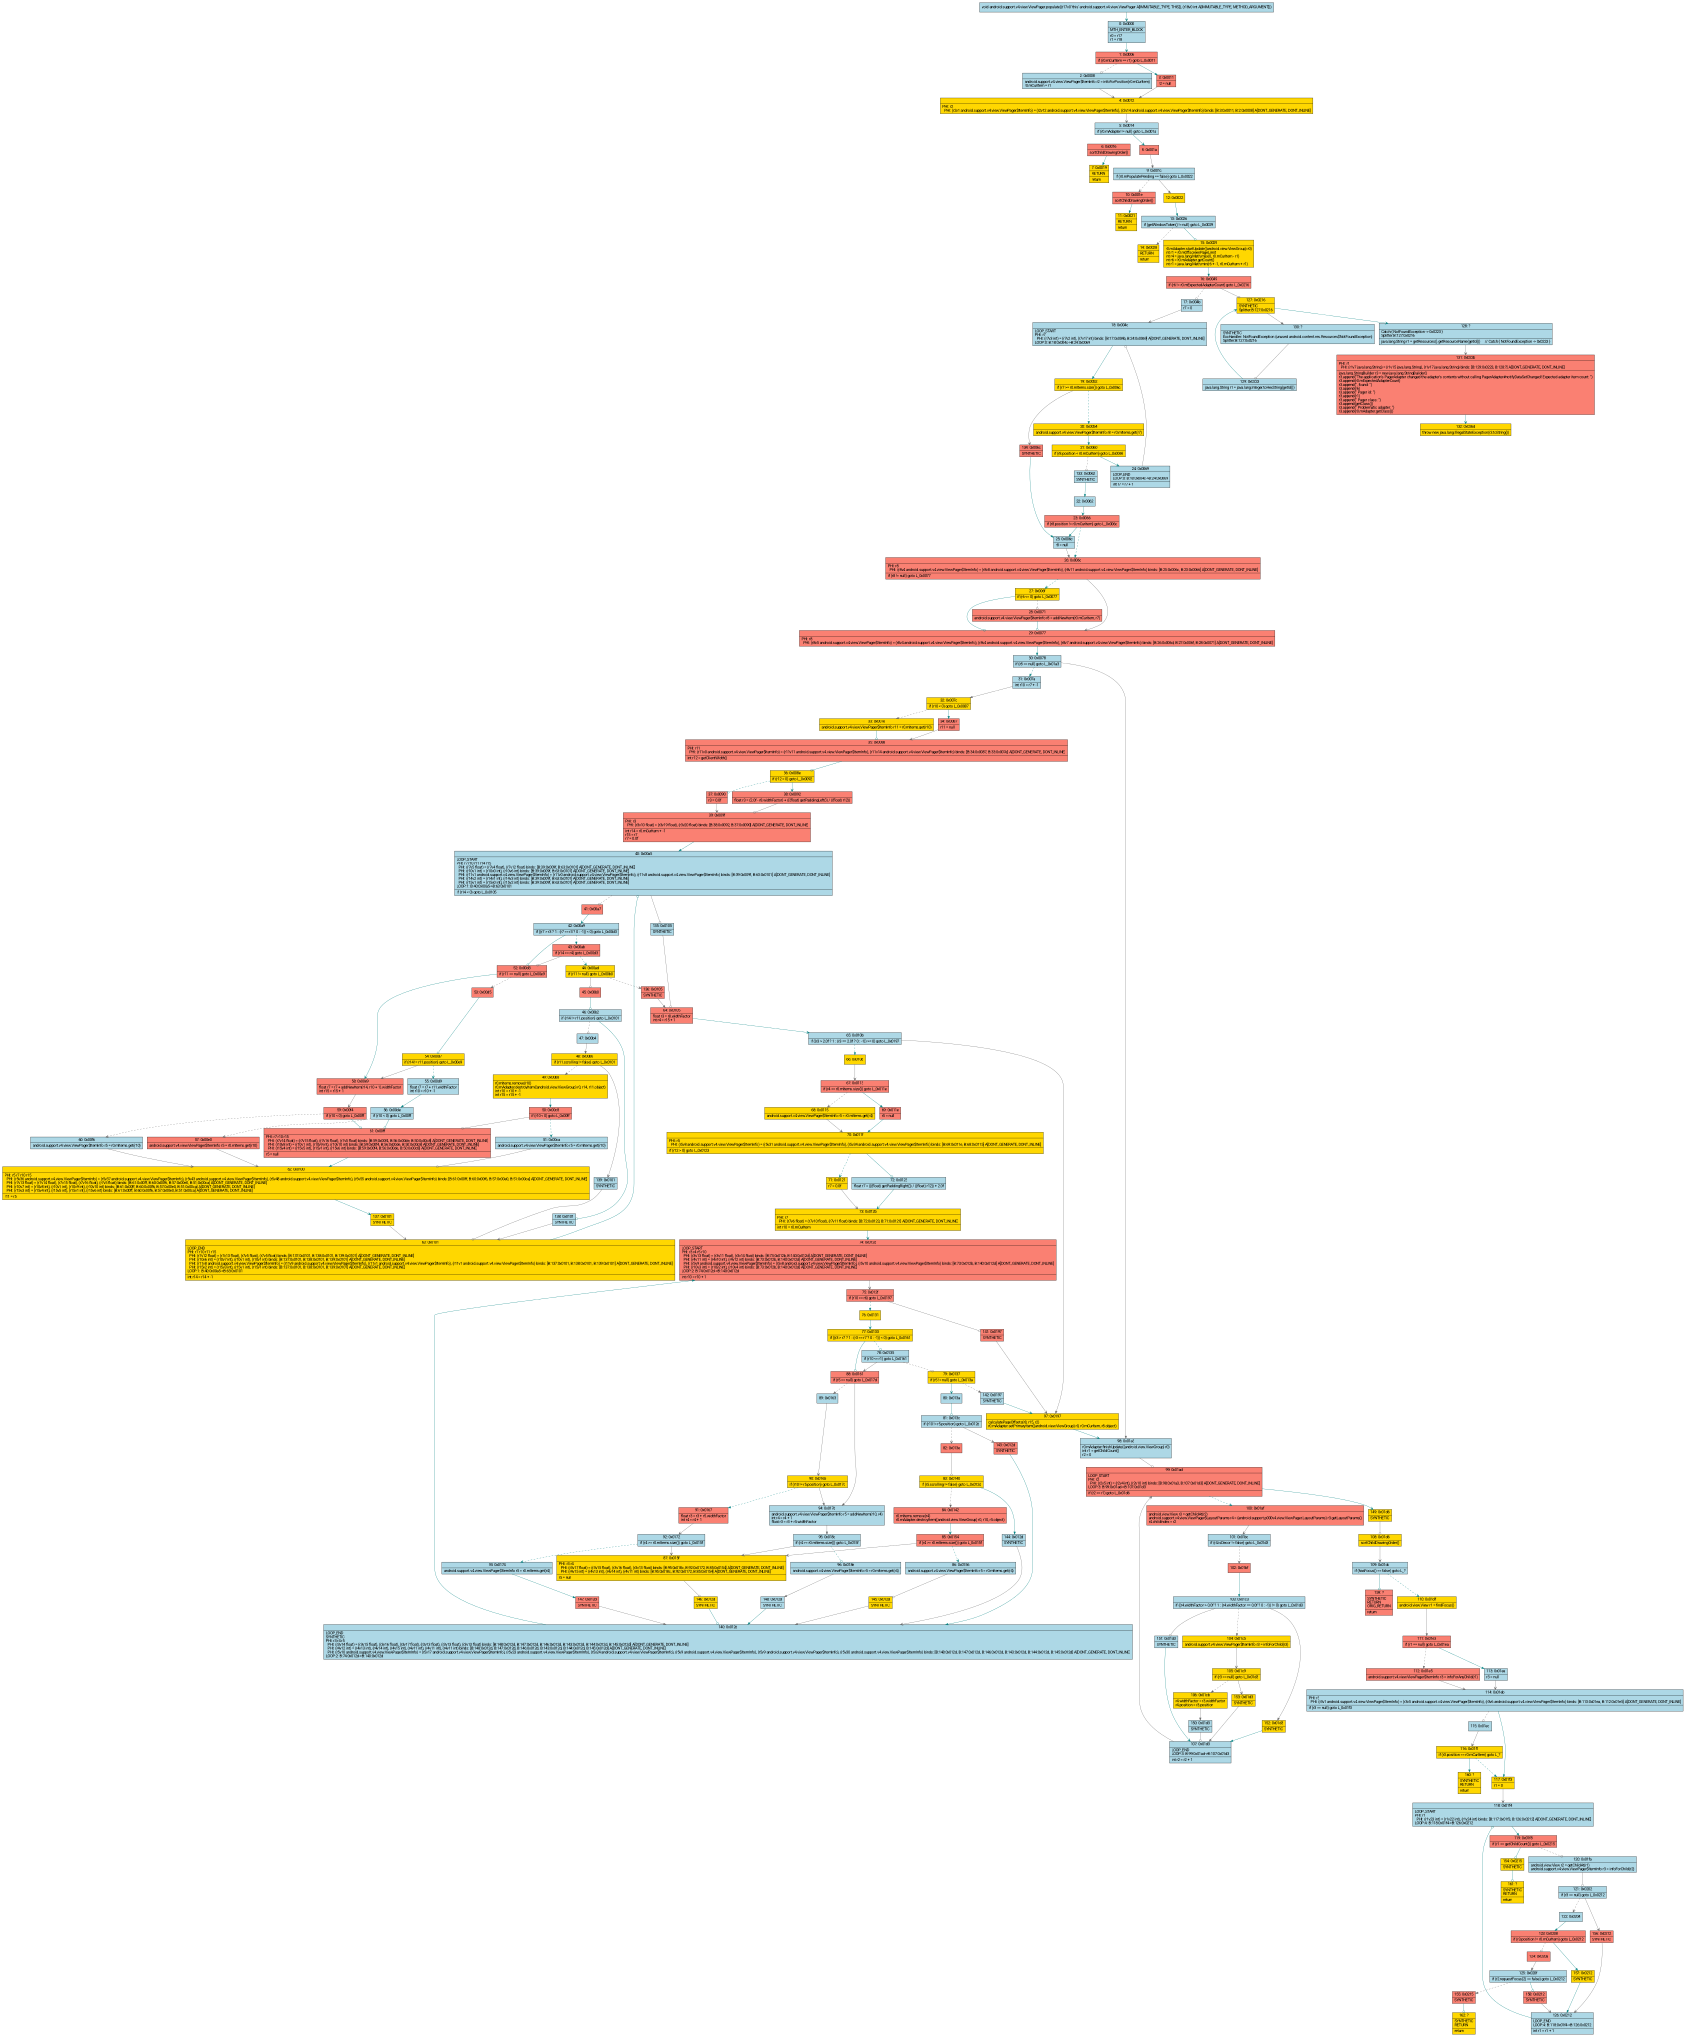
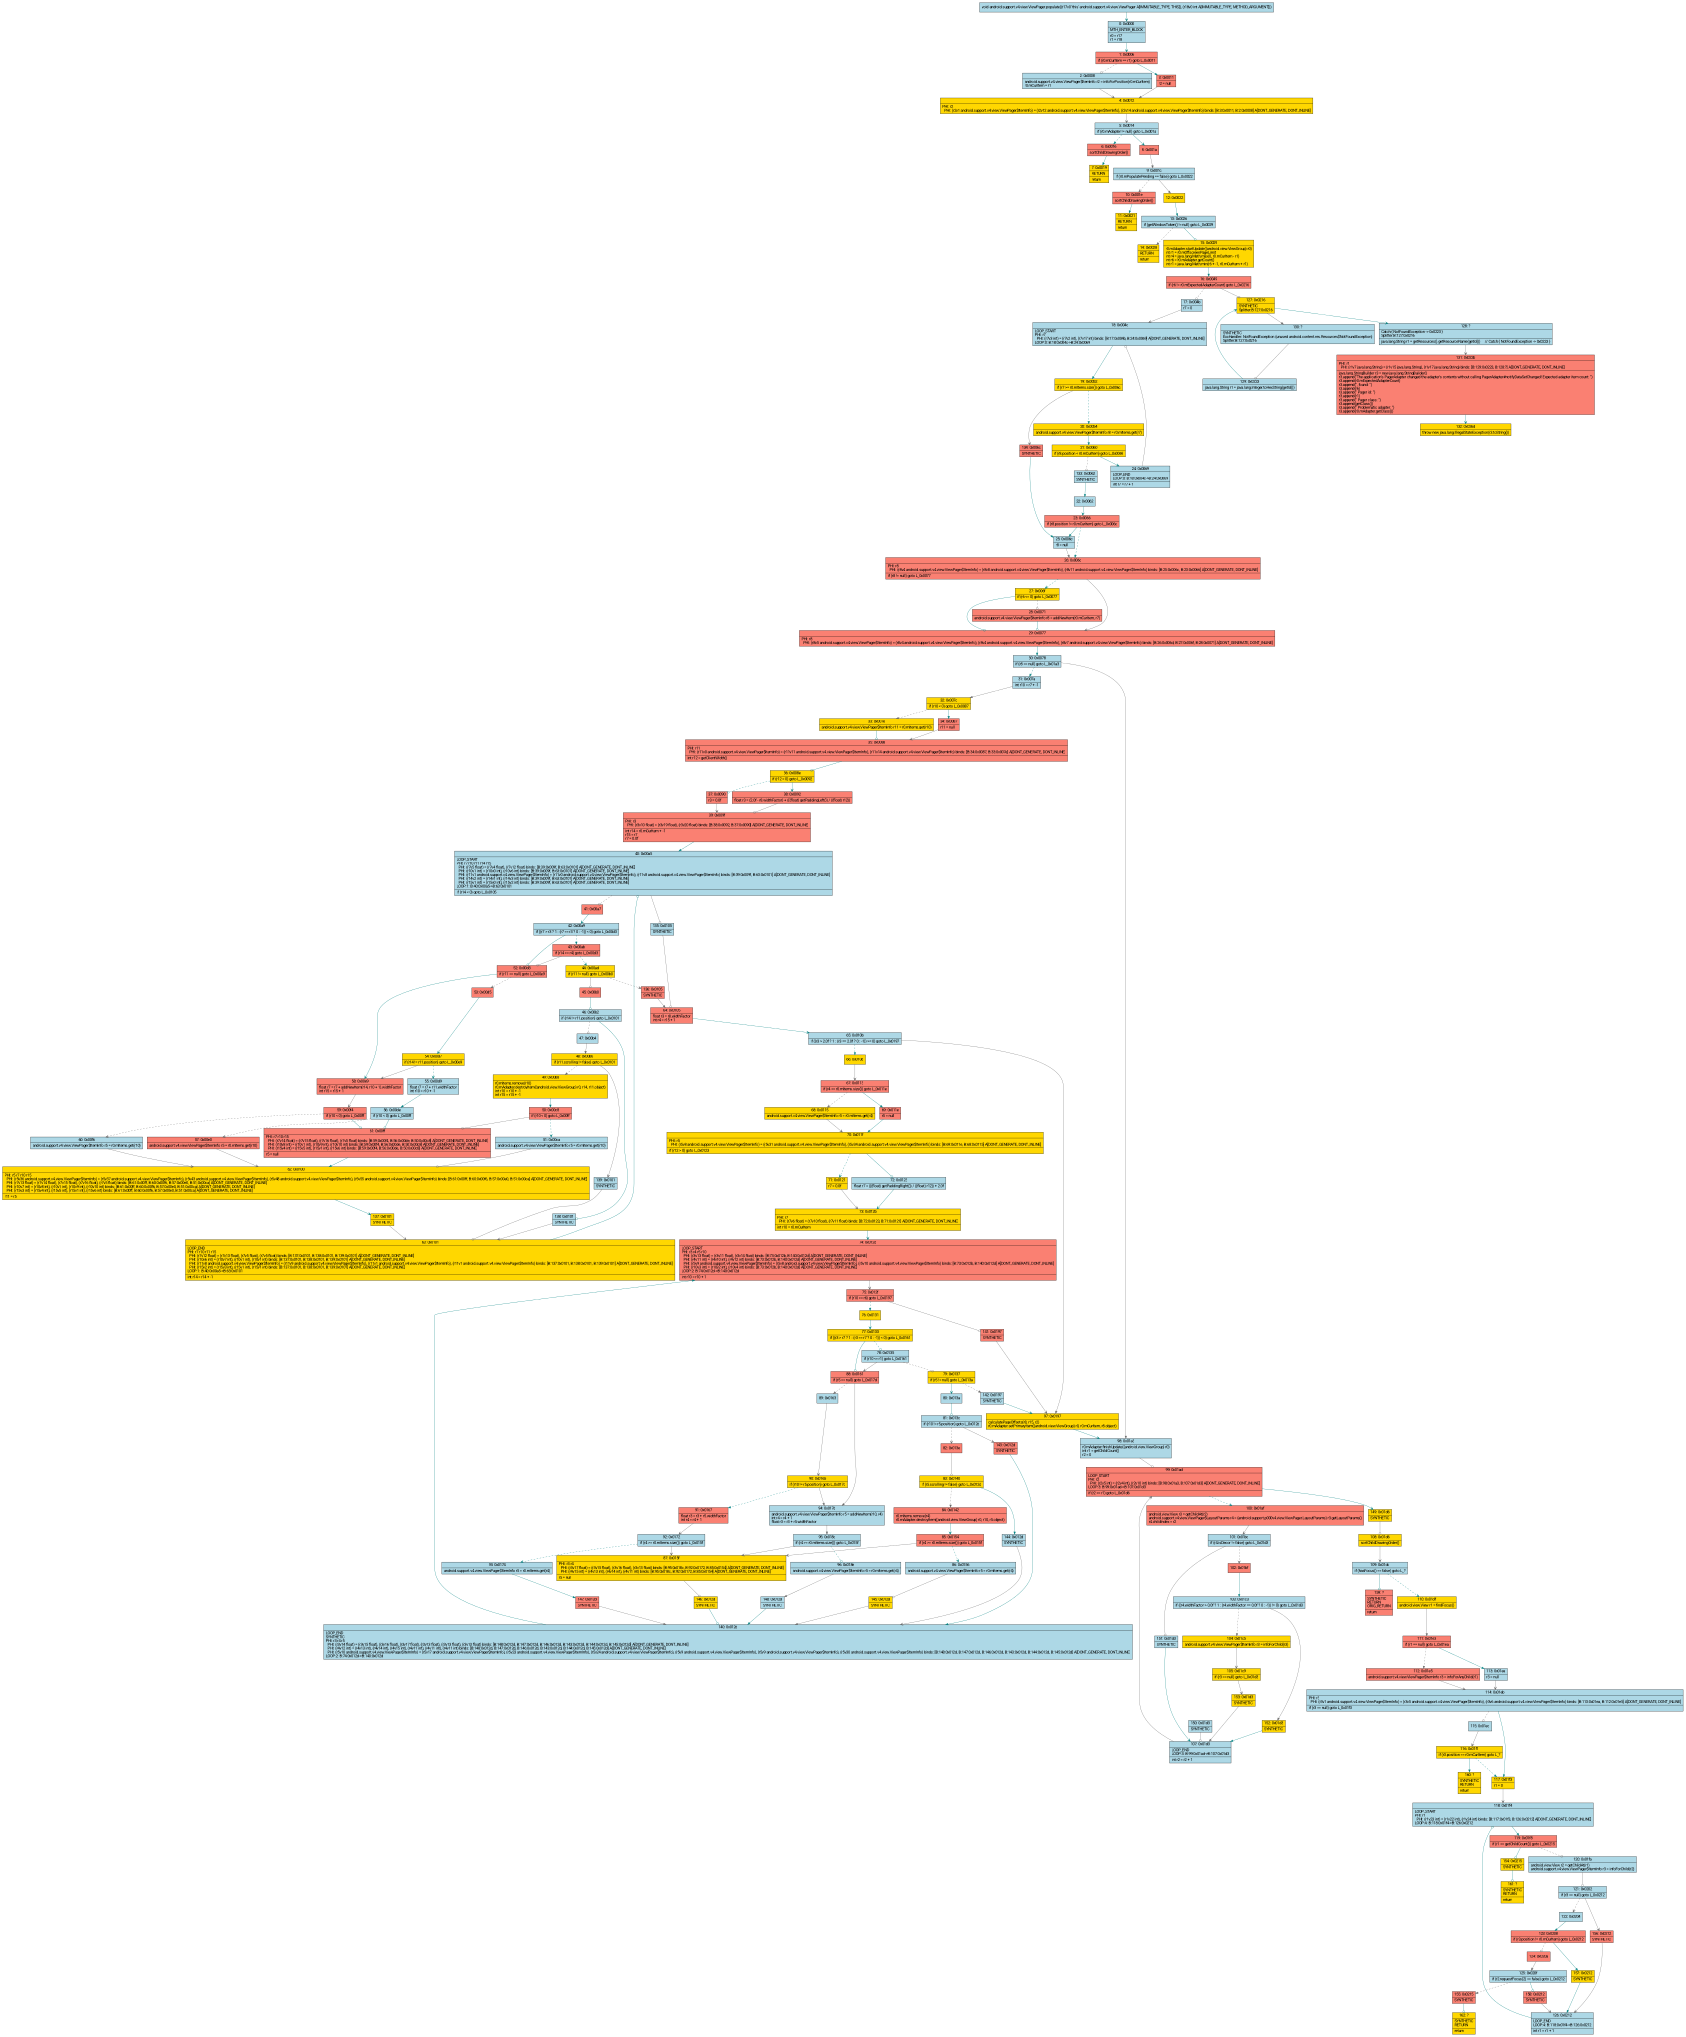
edge "5: 0x0014" -> "6: 0x0016": added
edge "53: 0x00d5" -> "54: 0x00d7": arrowhead odot -> vee
edge "103: 0x01c3" -> "151: 0x01d3": now "101: 0x01bd" -> "151: 0x01d3"
node "106: 0x01cb": removed
